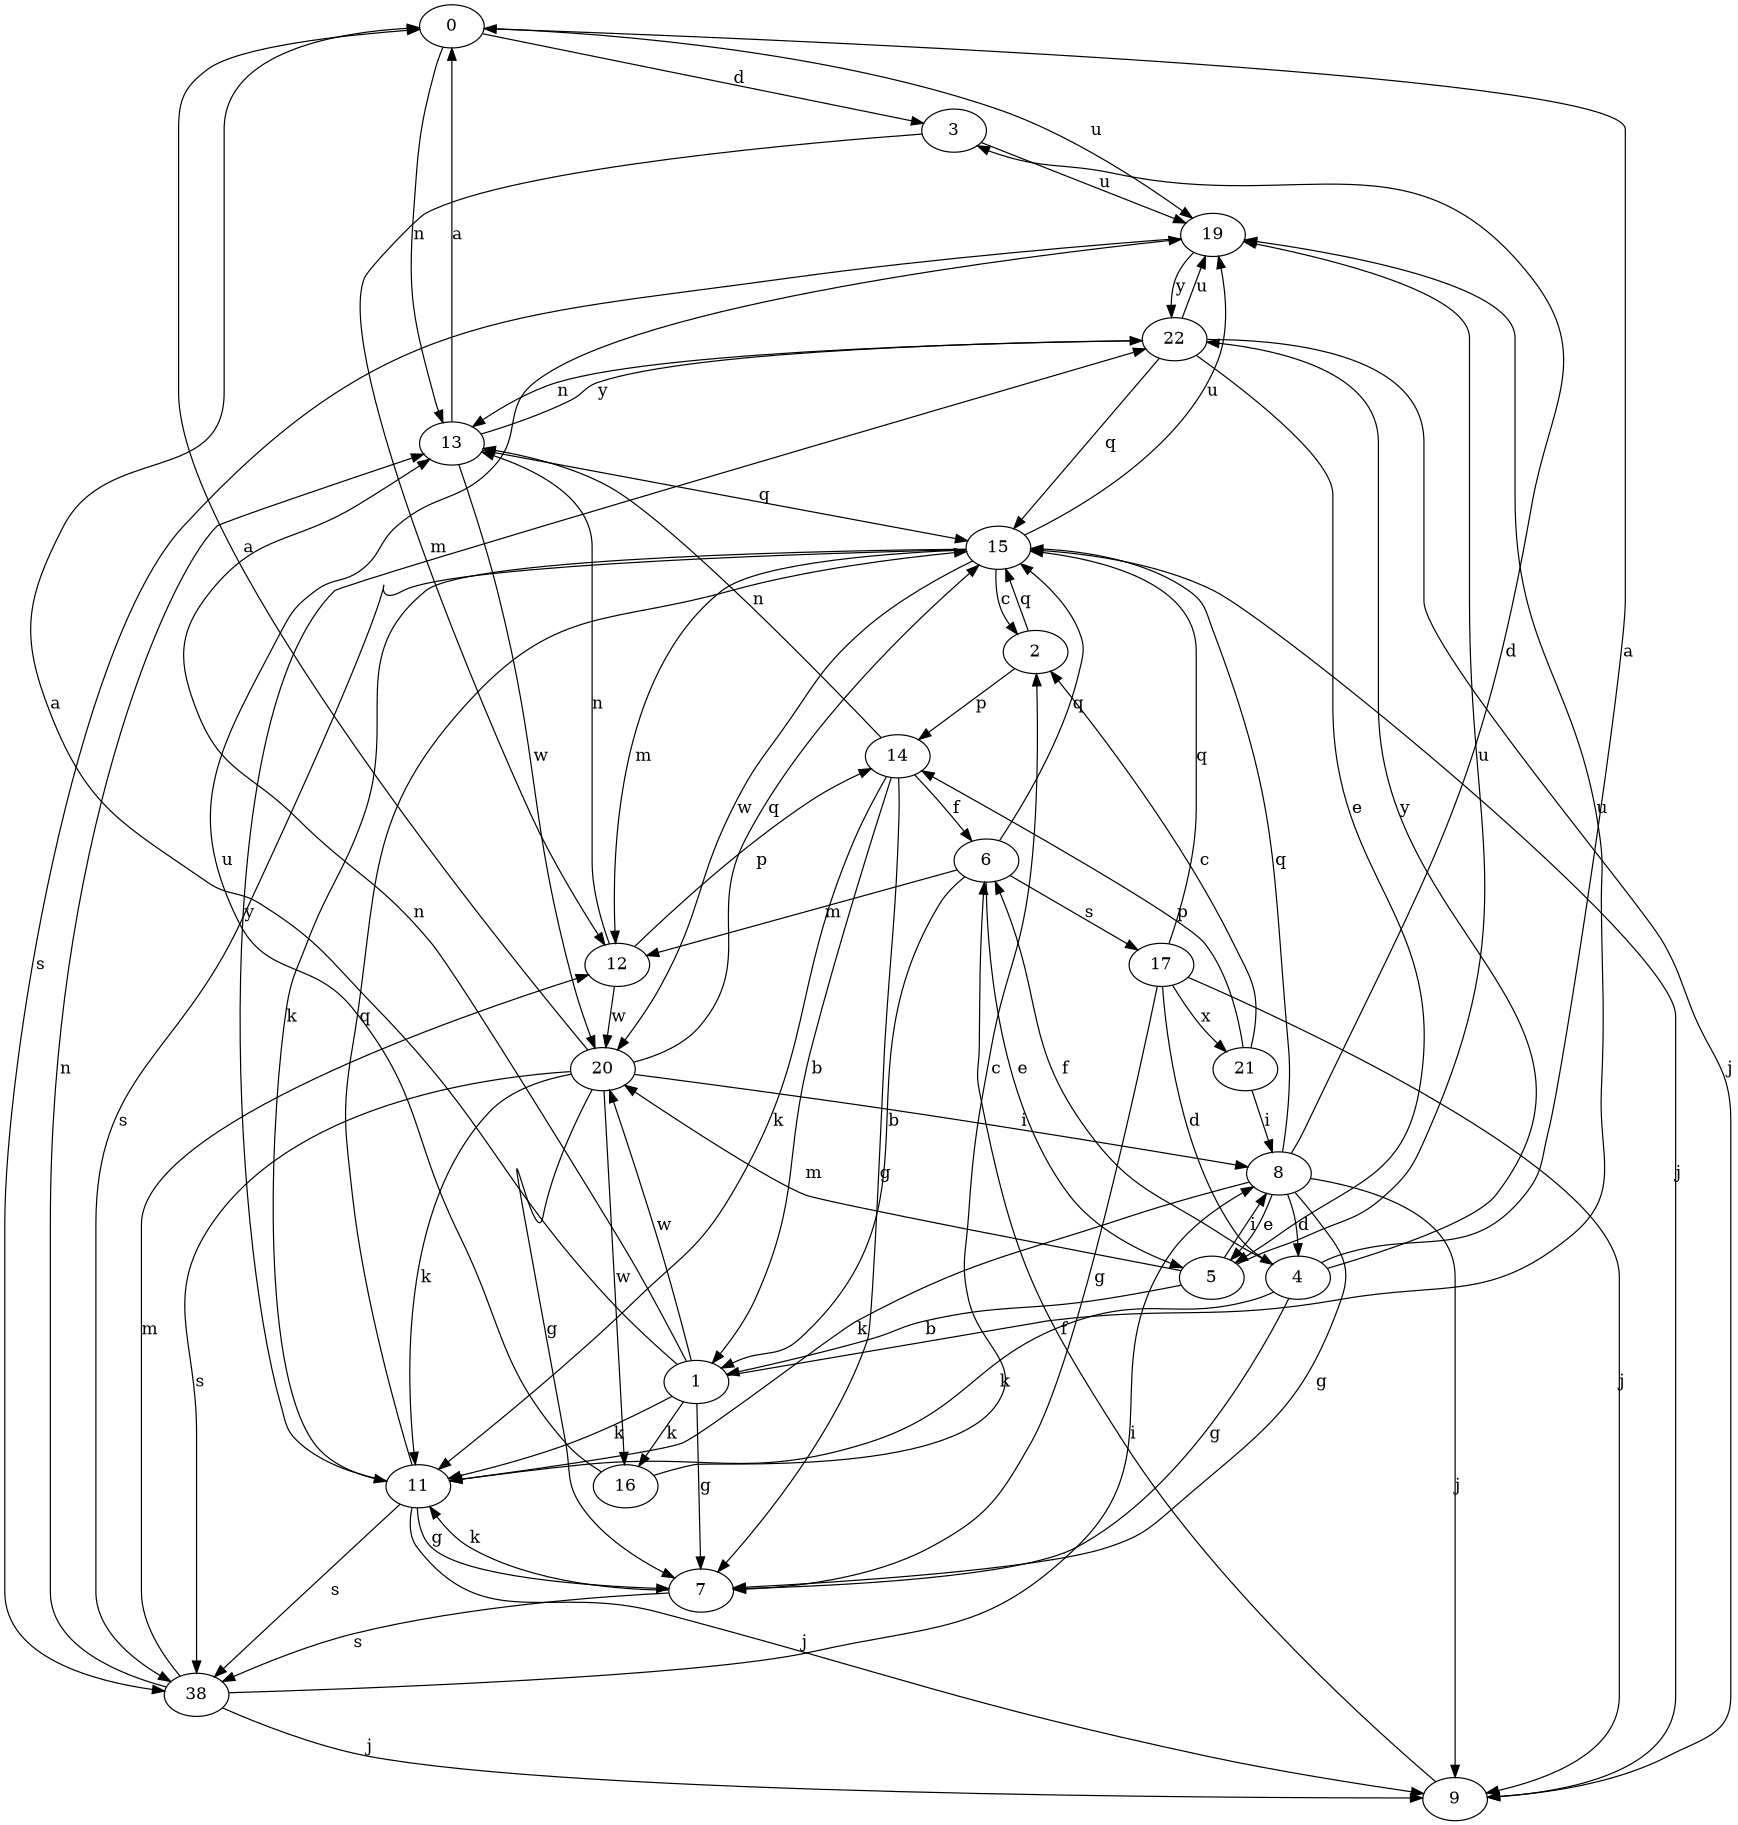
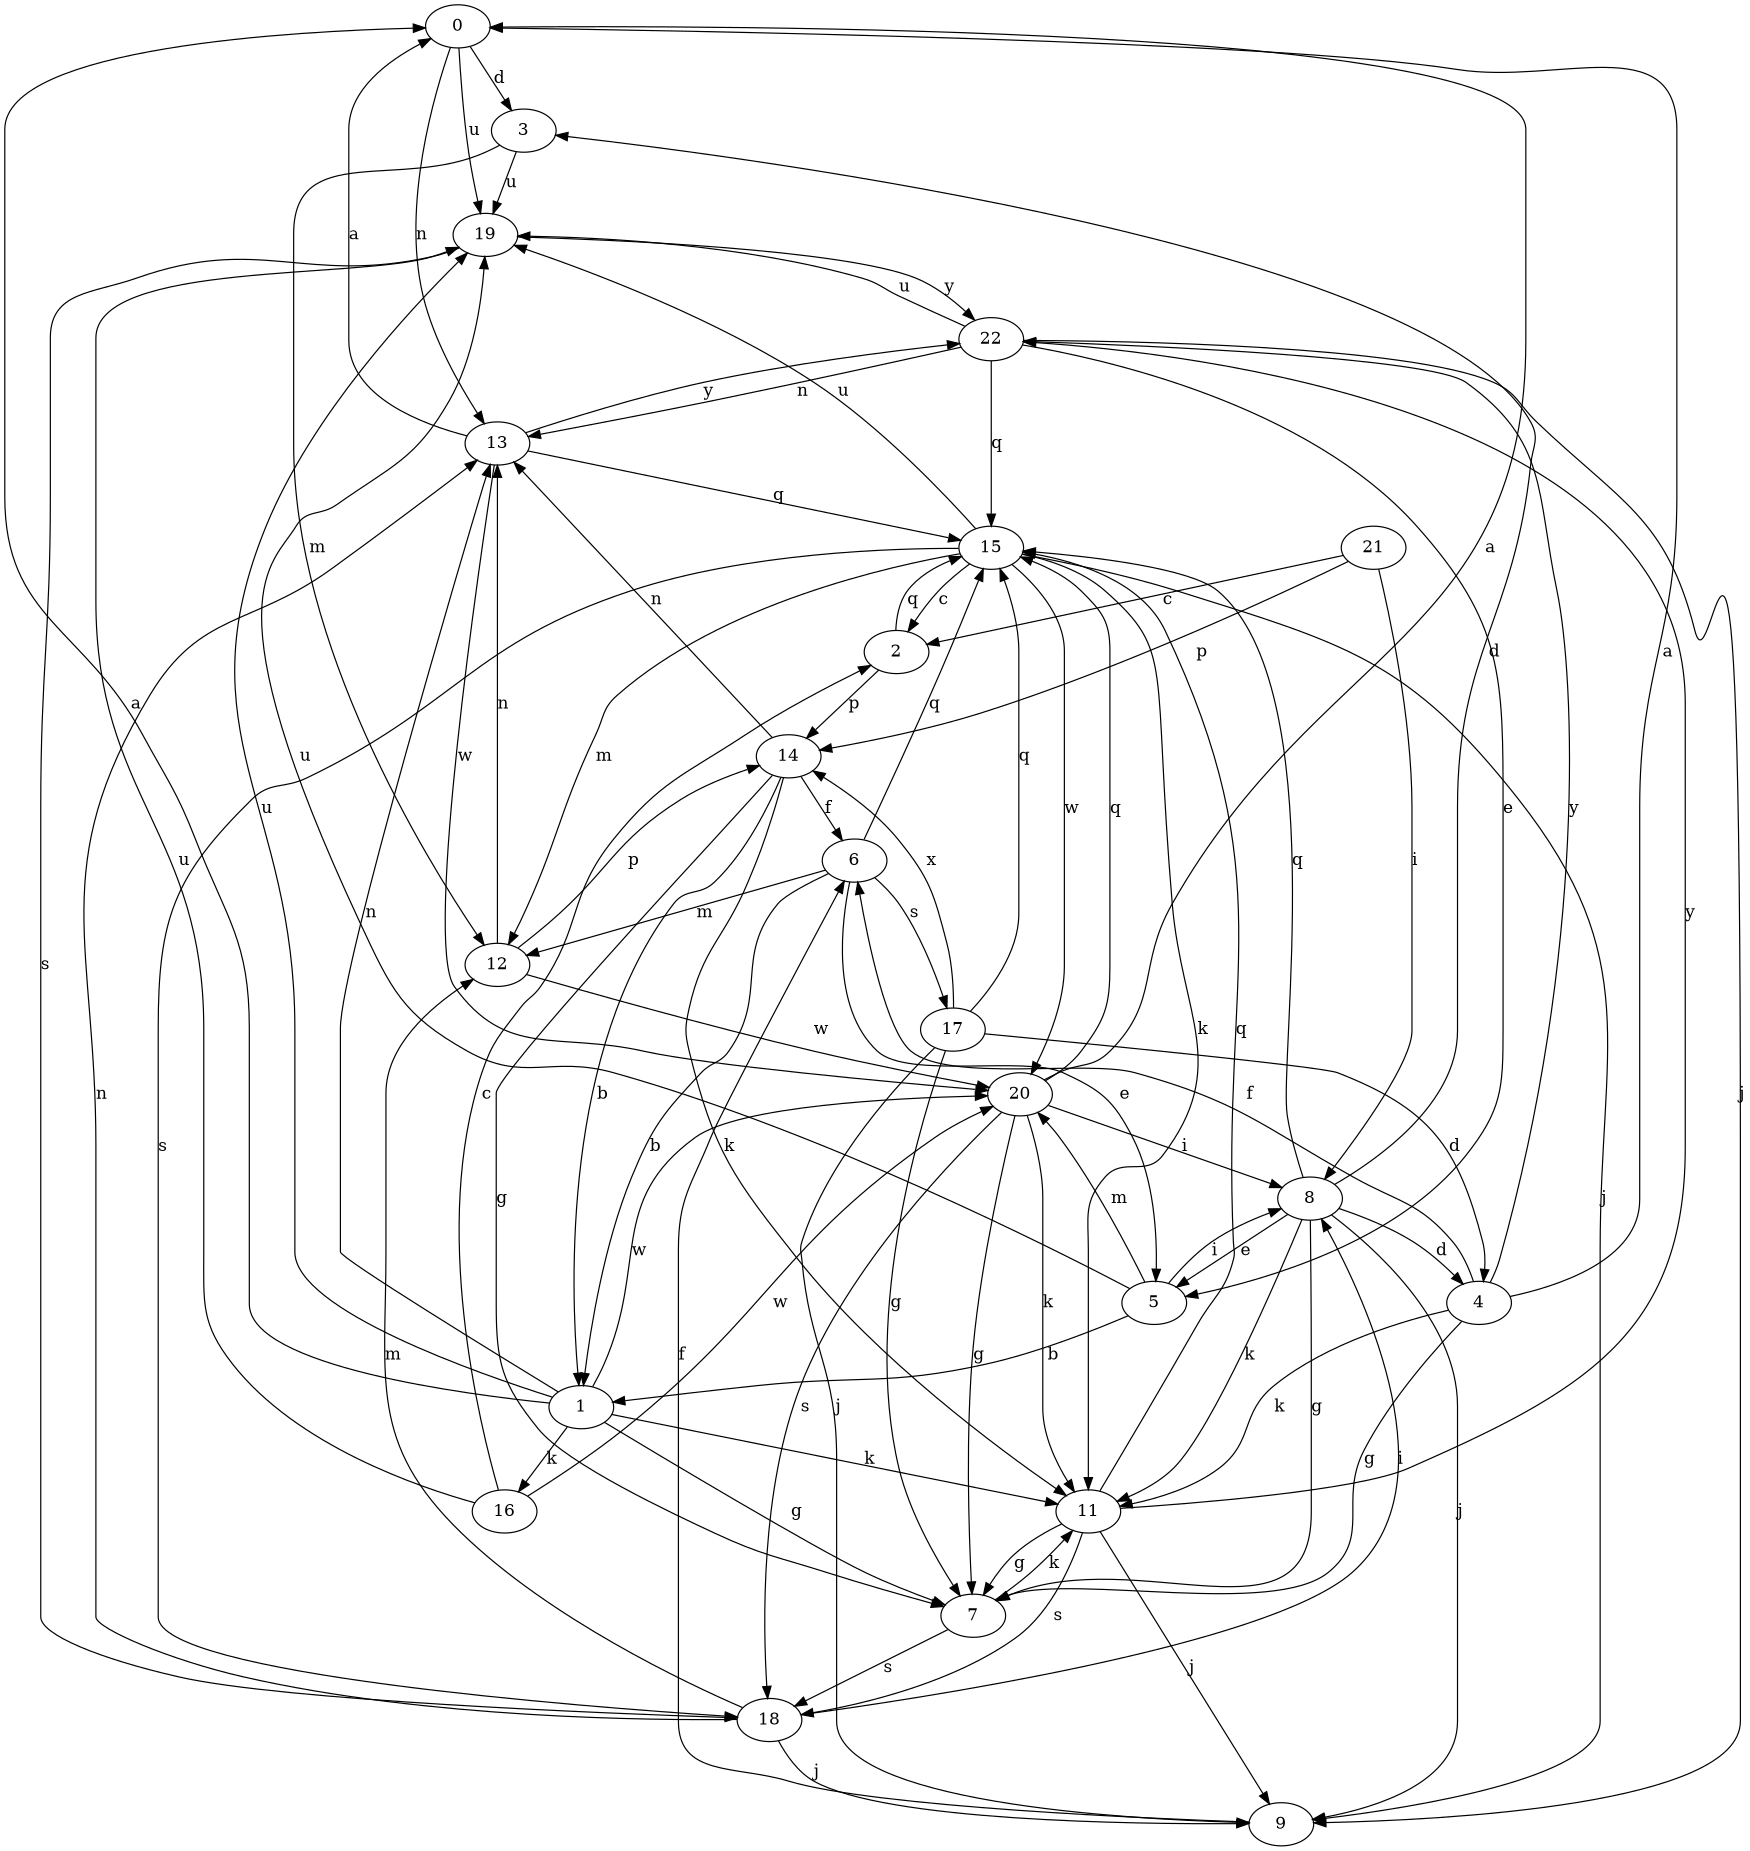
edge "17" -> "21": now "17" -> "14"
edge "20" -> "16": reversed
node "38": label "38" -> "18"
